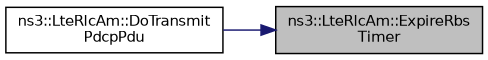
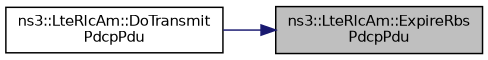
node "ns3::LteRlcAm::ExpireRbs Timer": label "ns3::LteRlcAm::ExpireRbs Timer" -> "ns3::LteRlcAm::ExpireRbs PdcpPdu"
